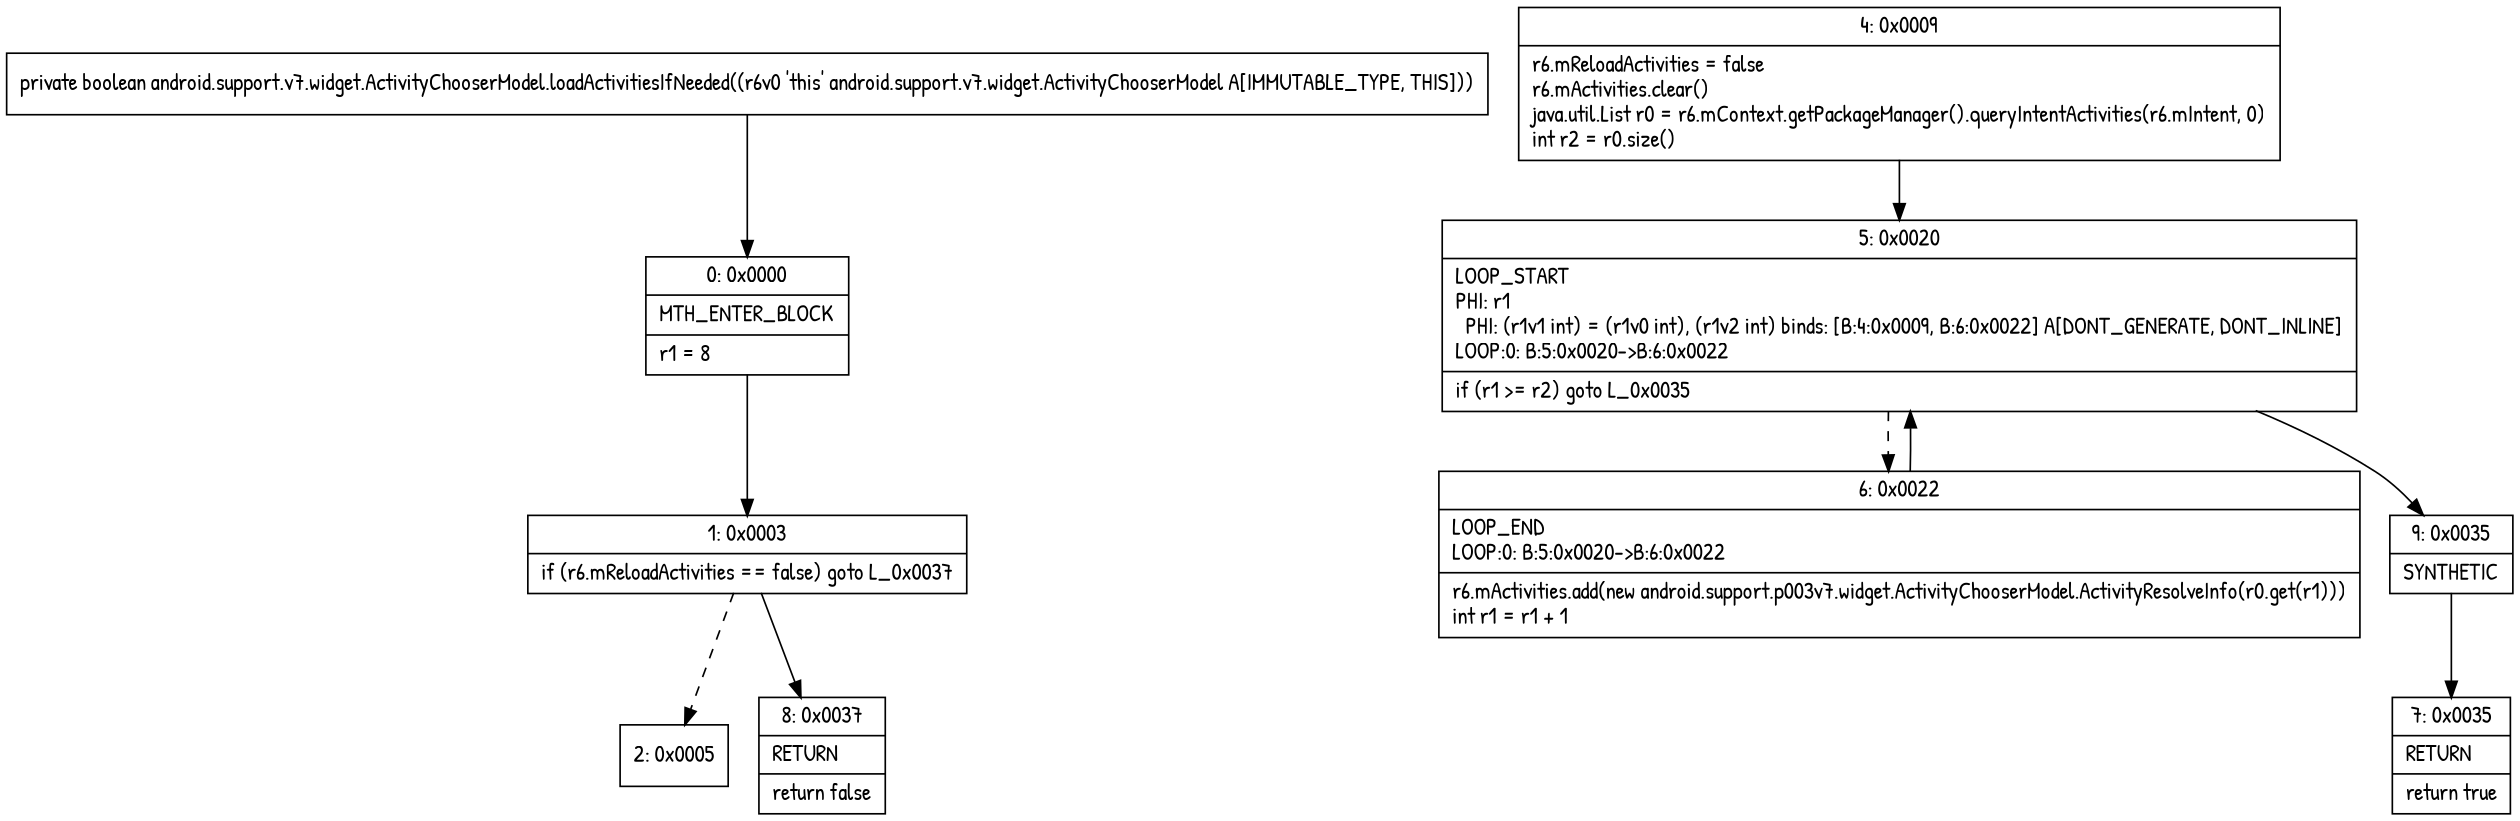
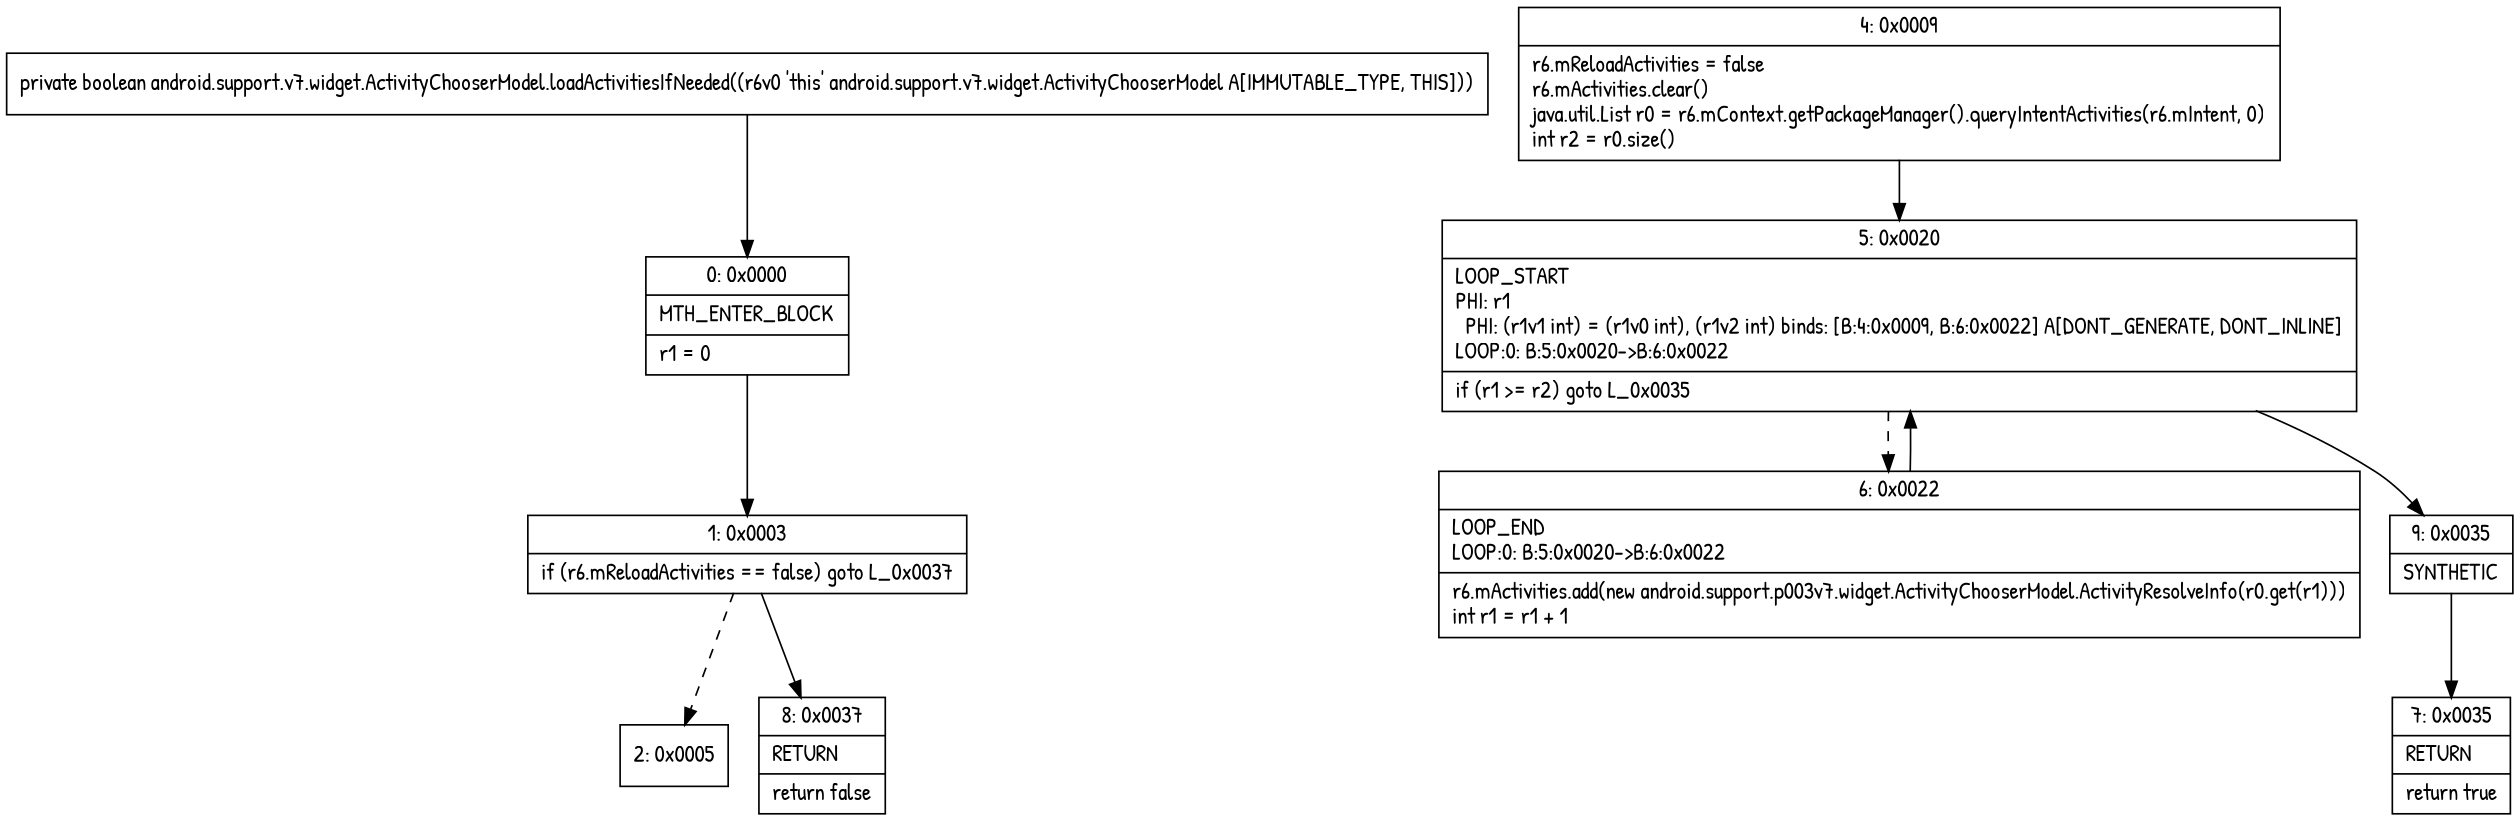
node "0: 0x0000": text "r1 = 8" -> "r1 = 0"
